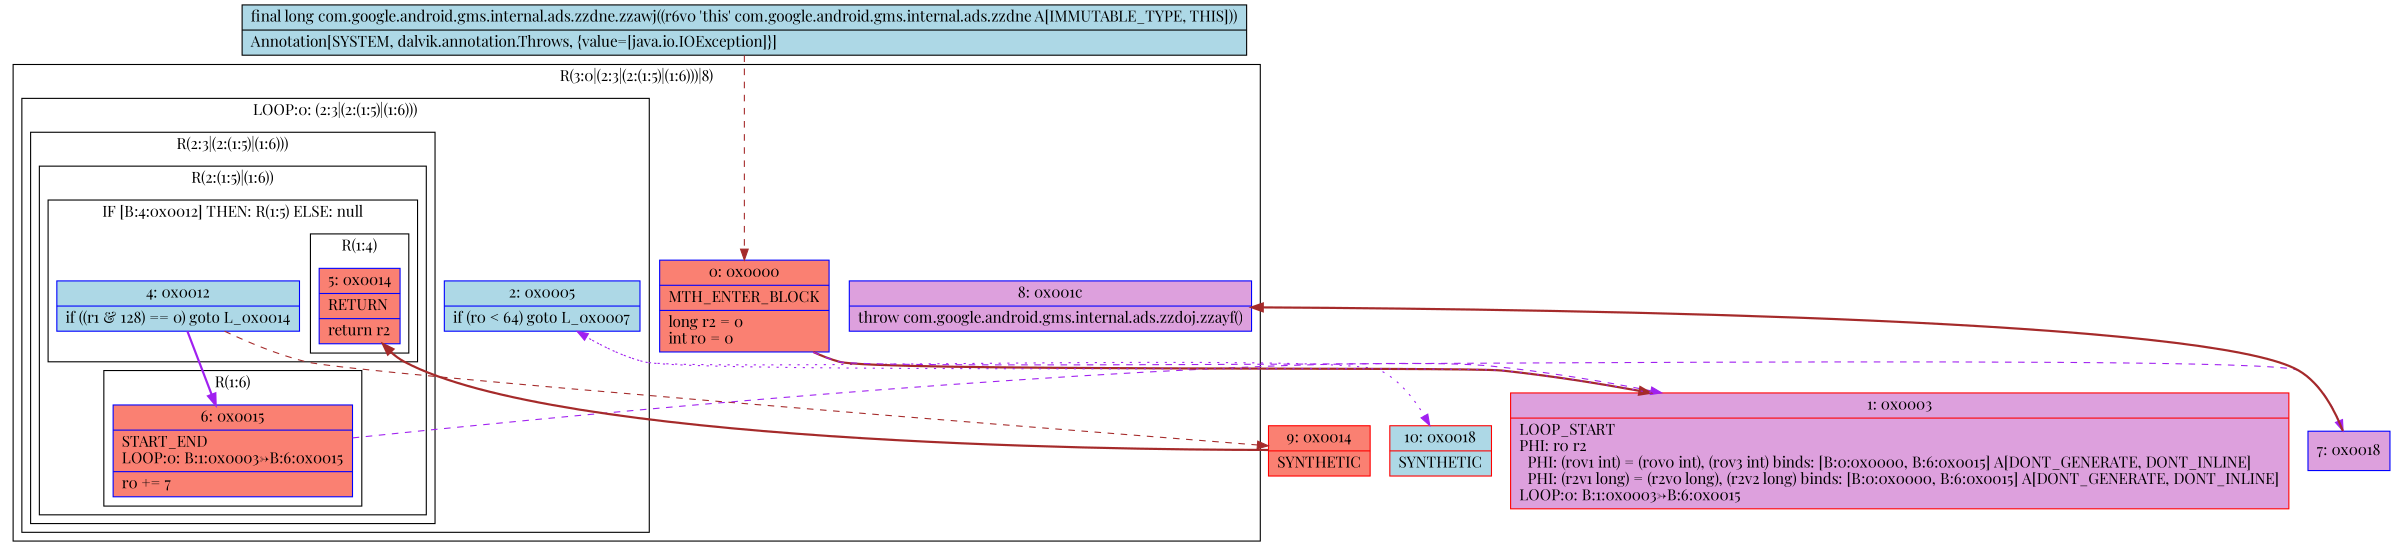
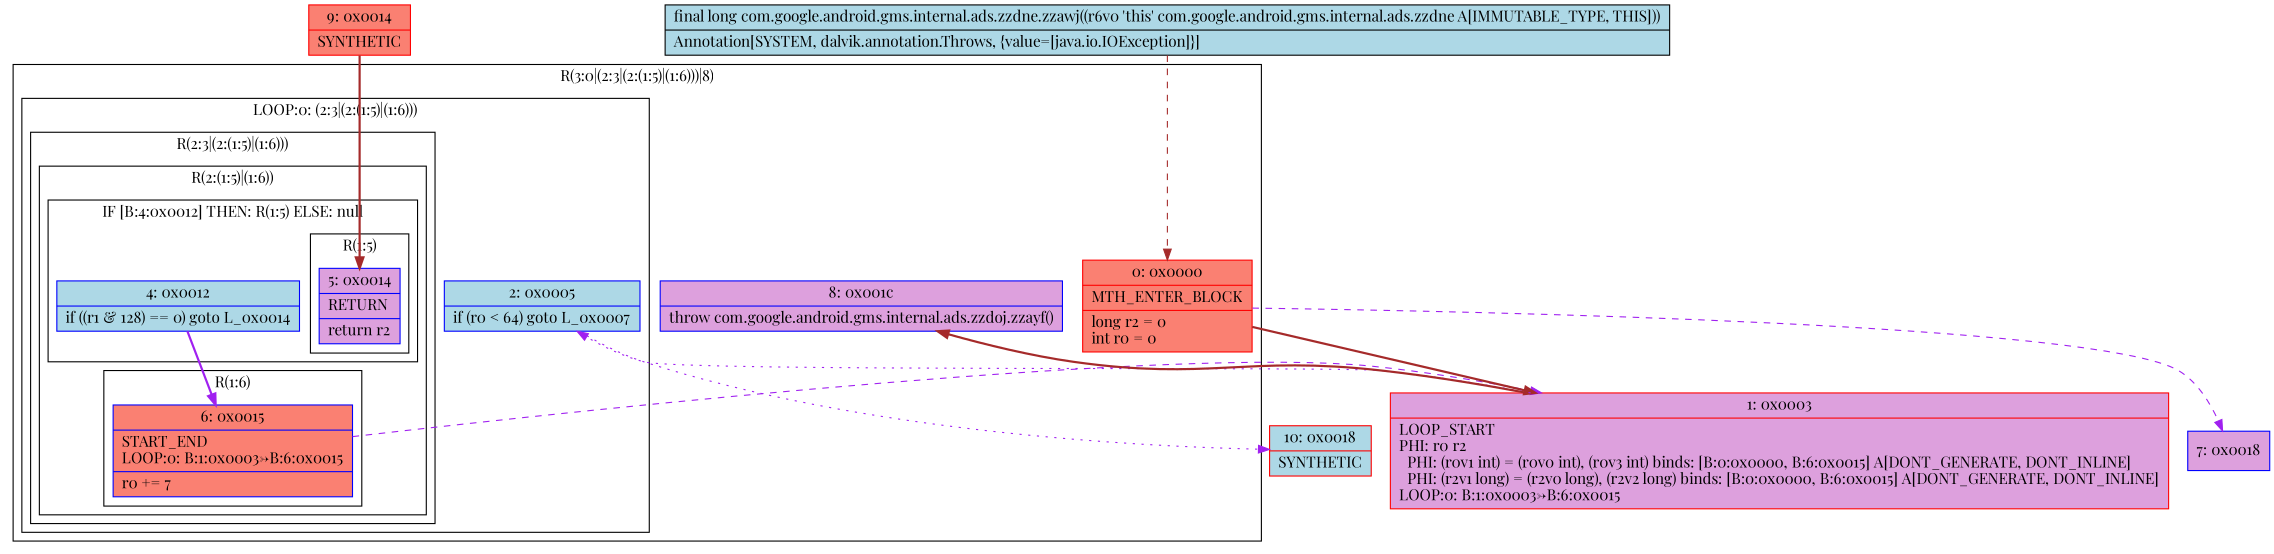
cluster "R(1:4)": label "R(1:4)" -> "R(1:5)"
node "5: 0x0014": fillcolor salmon -> plum
node "0: 0x0000": color blue -> red
edge "7: 0x0018" -> "8: 0x001c": now "1: 0x0003" -> "8: 0x001c"
edge "4: 0x0012" -> "9: 0x0014": removed
